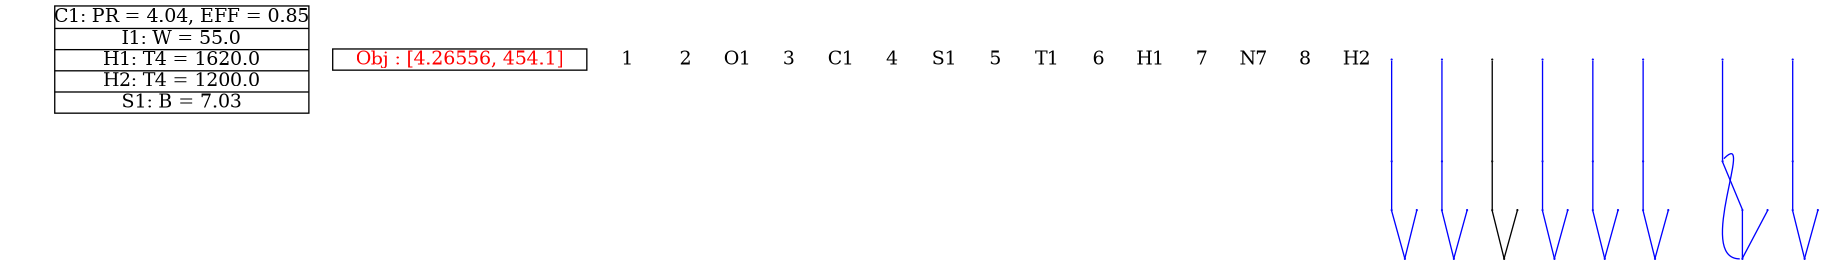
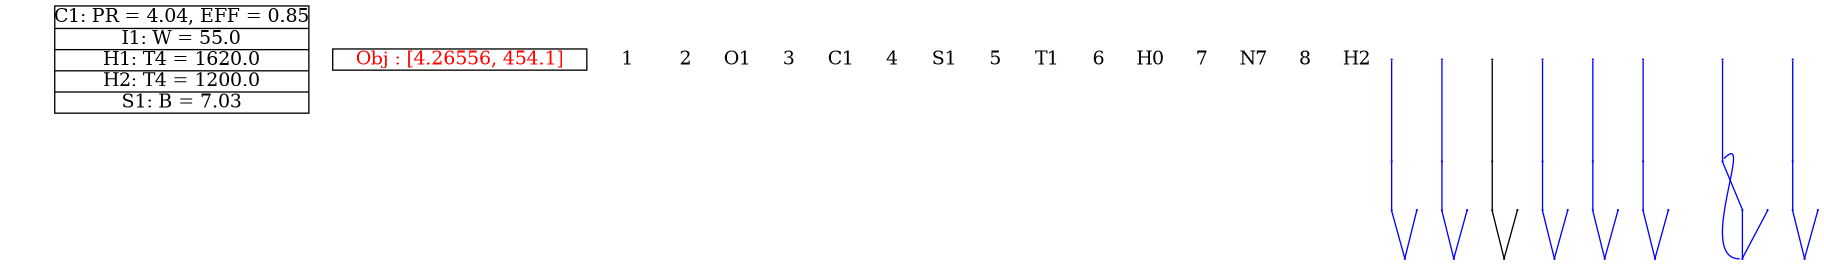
node "H1": label "H1" -> "H0"
